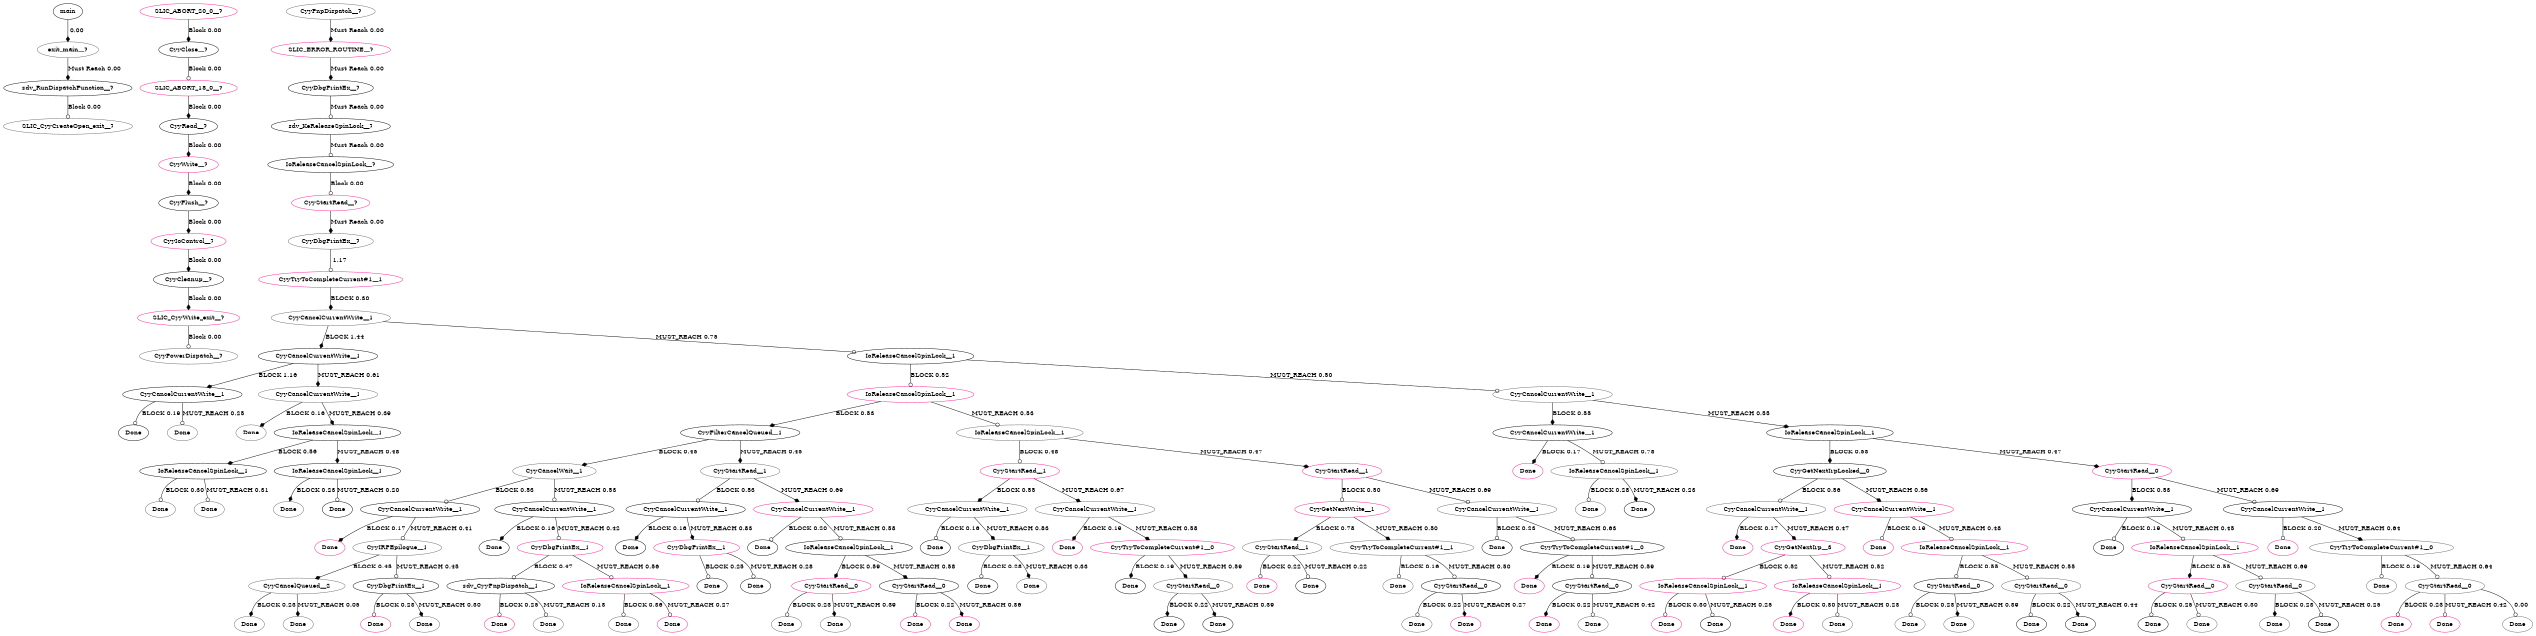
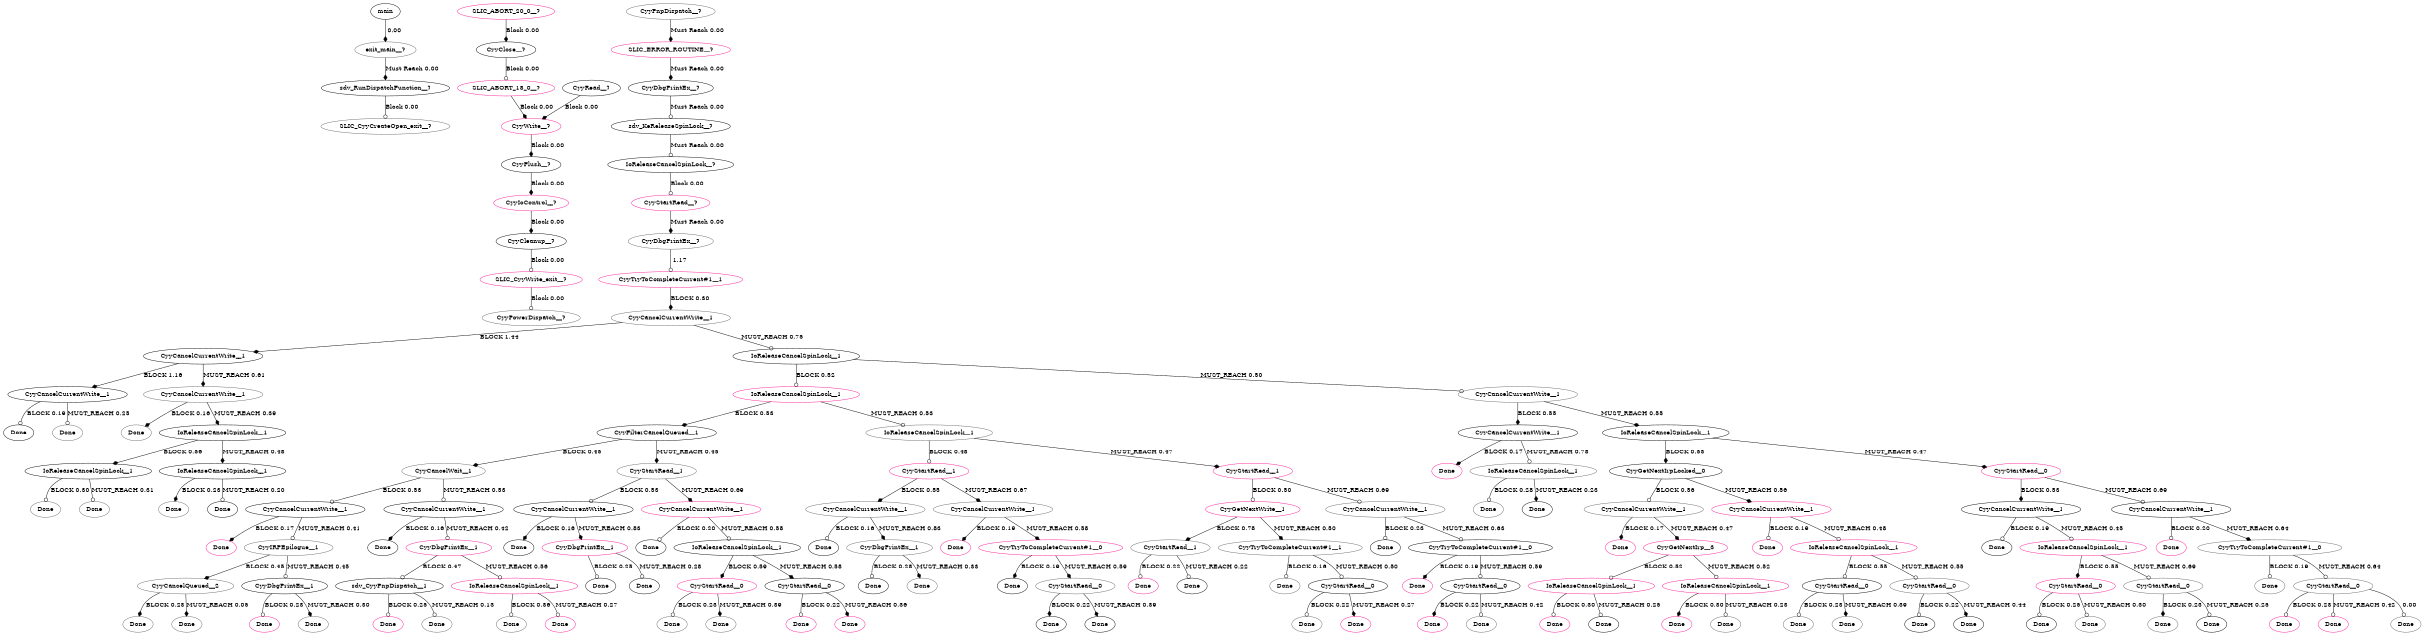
edge "SLIC_ABORT_18_0__?" -> "CyyRead__?": now "SLIC_ABORT_18_0__?" -> "CyyWrite__?"
edge "CyyCleanup__?" -> "SLIC_CyyWrite_exit__?": arrowhead diamond -> odot
